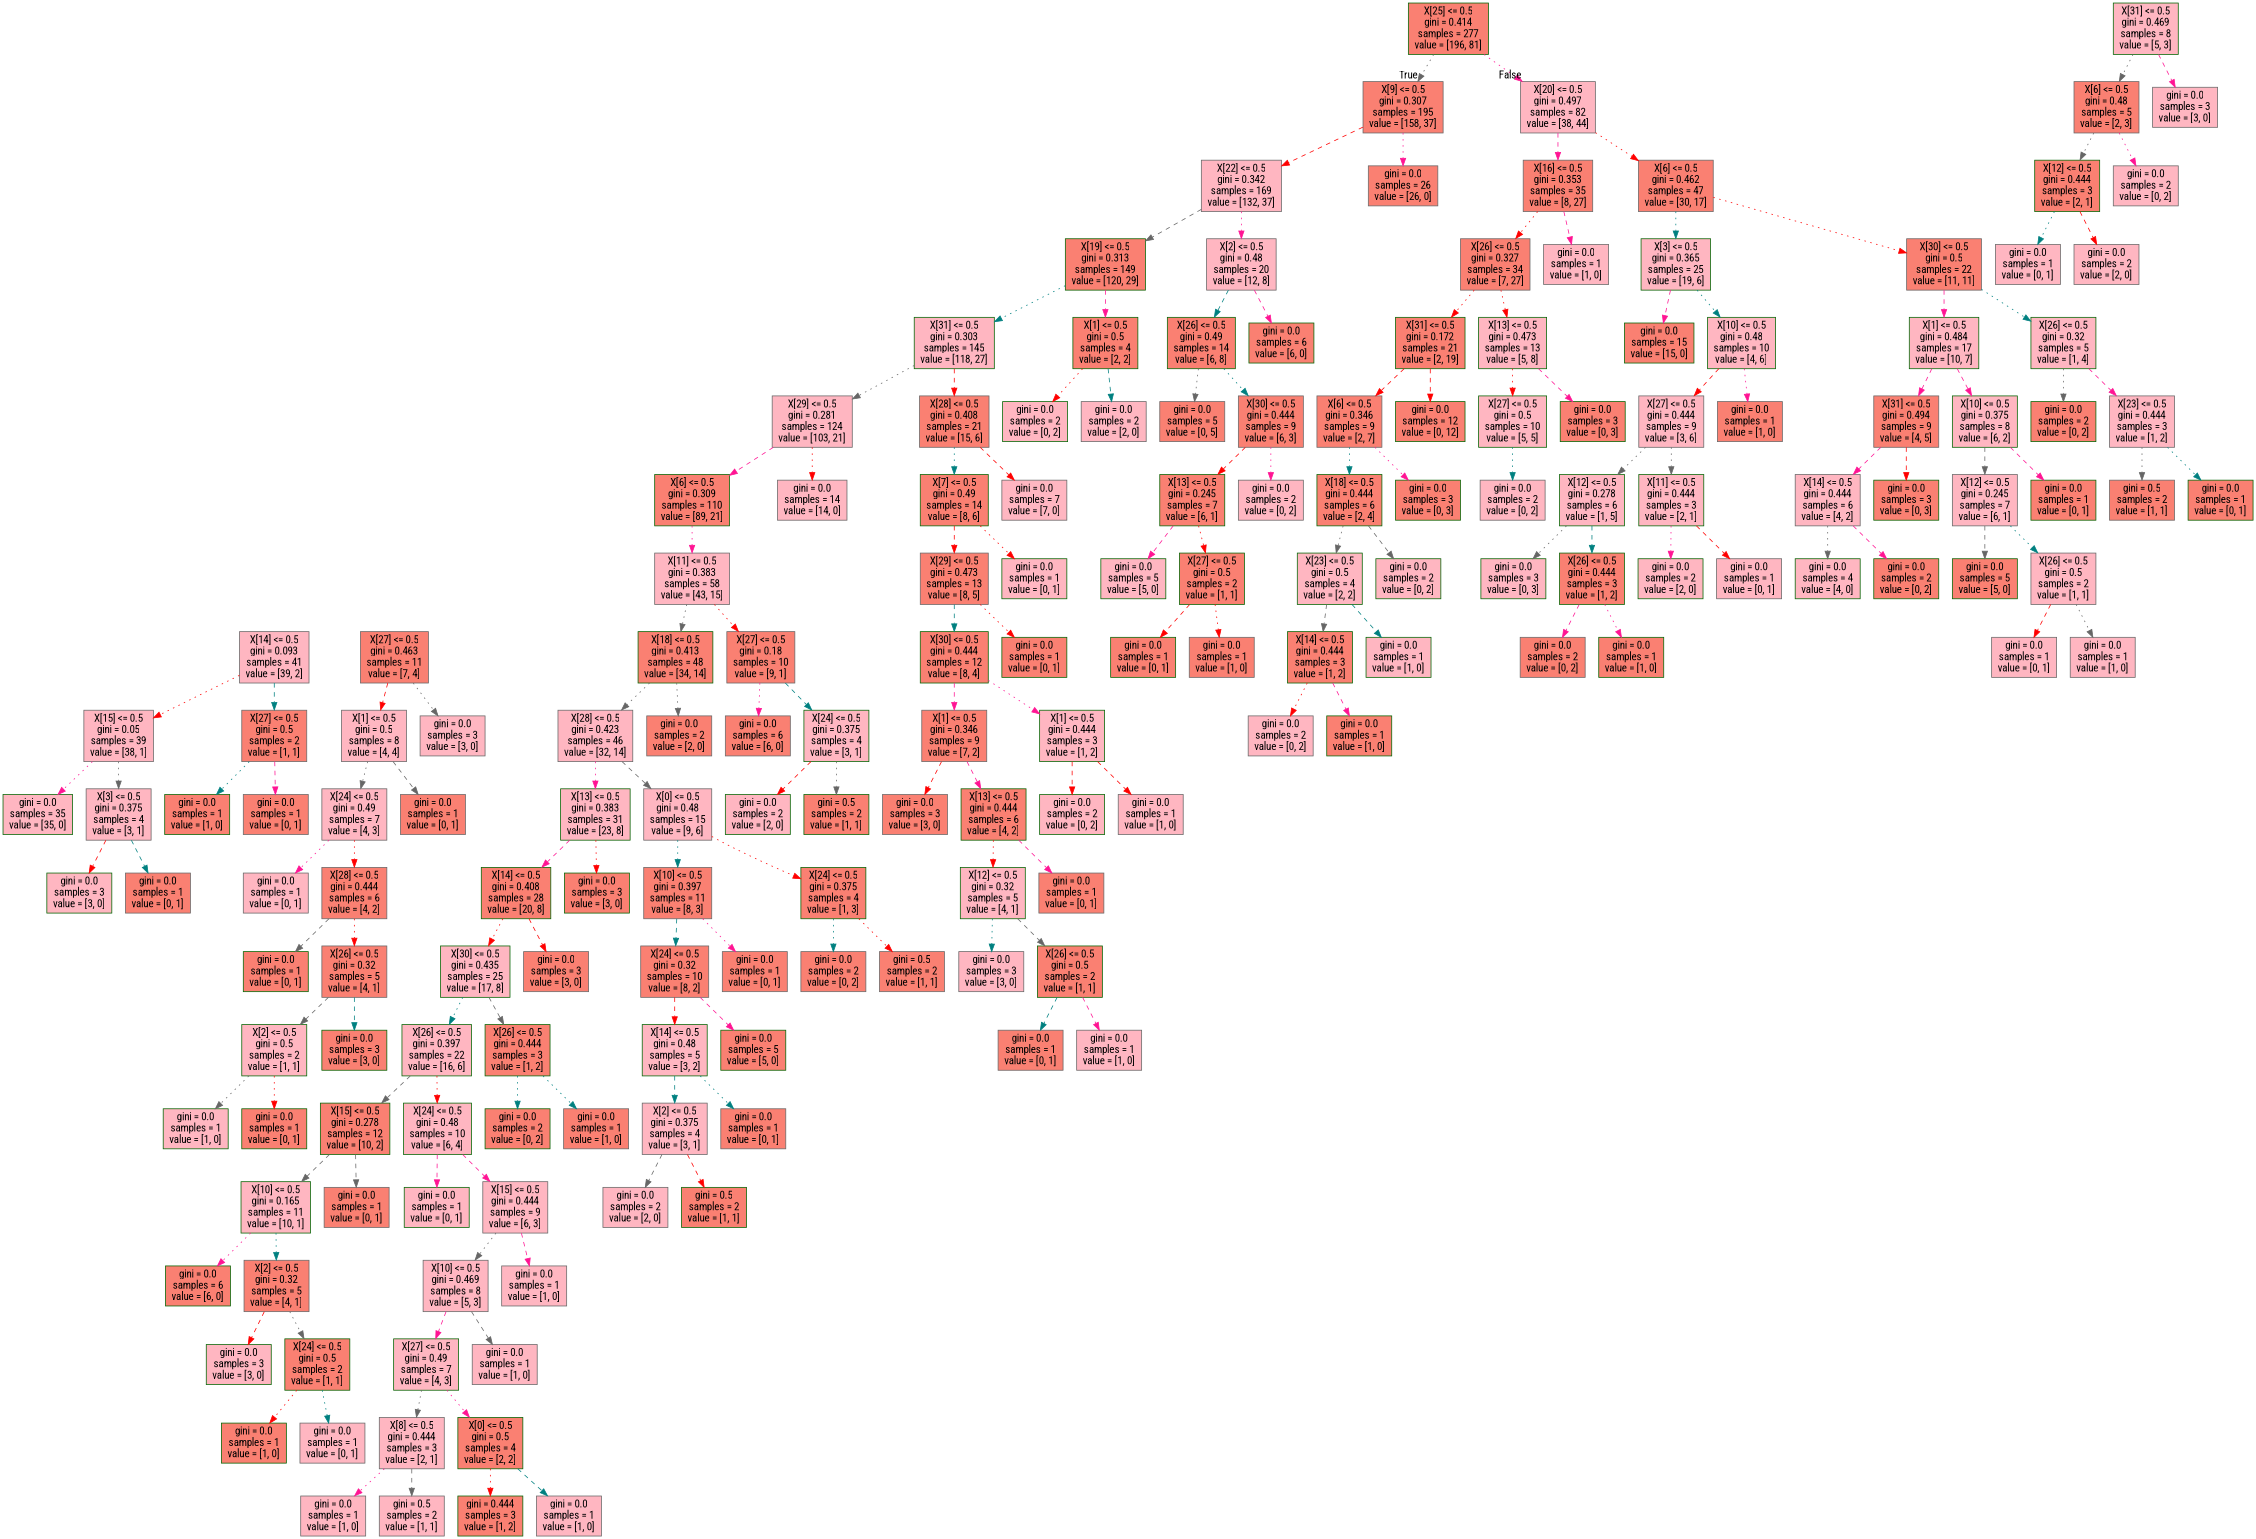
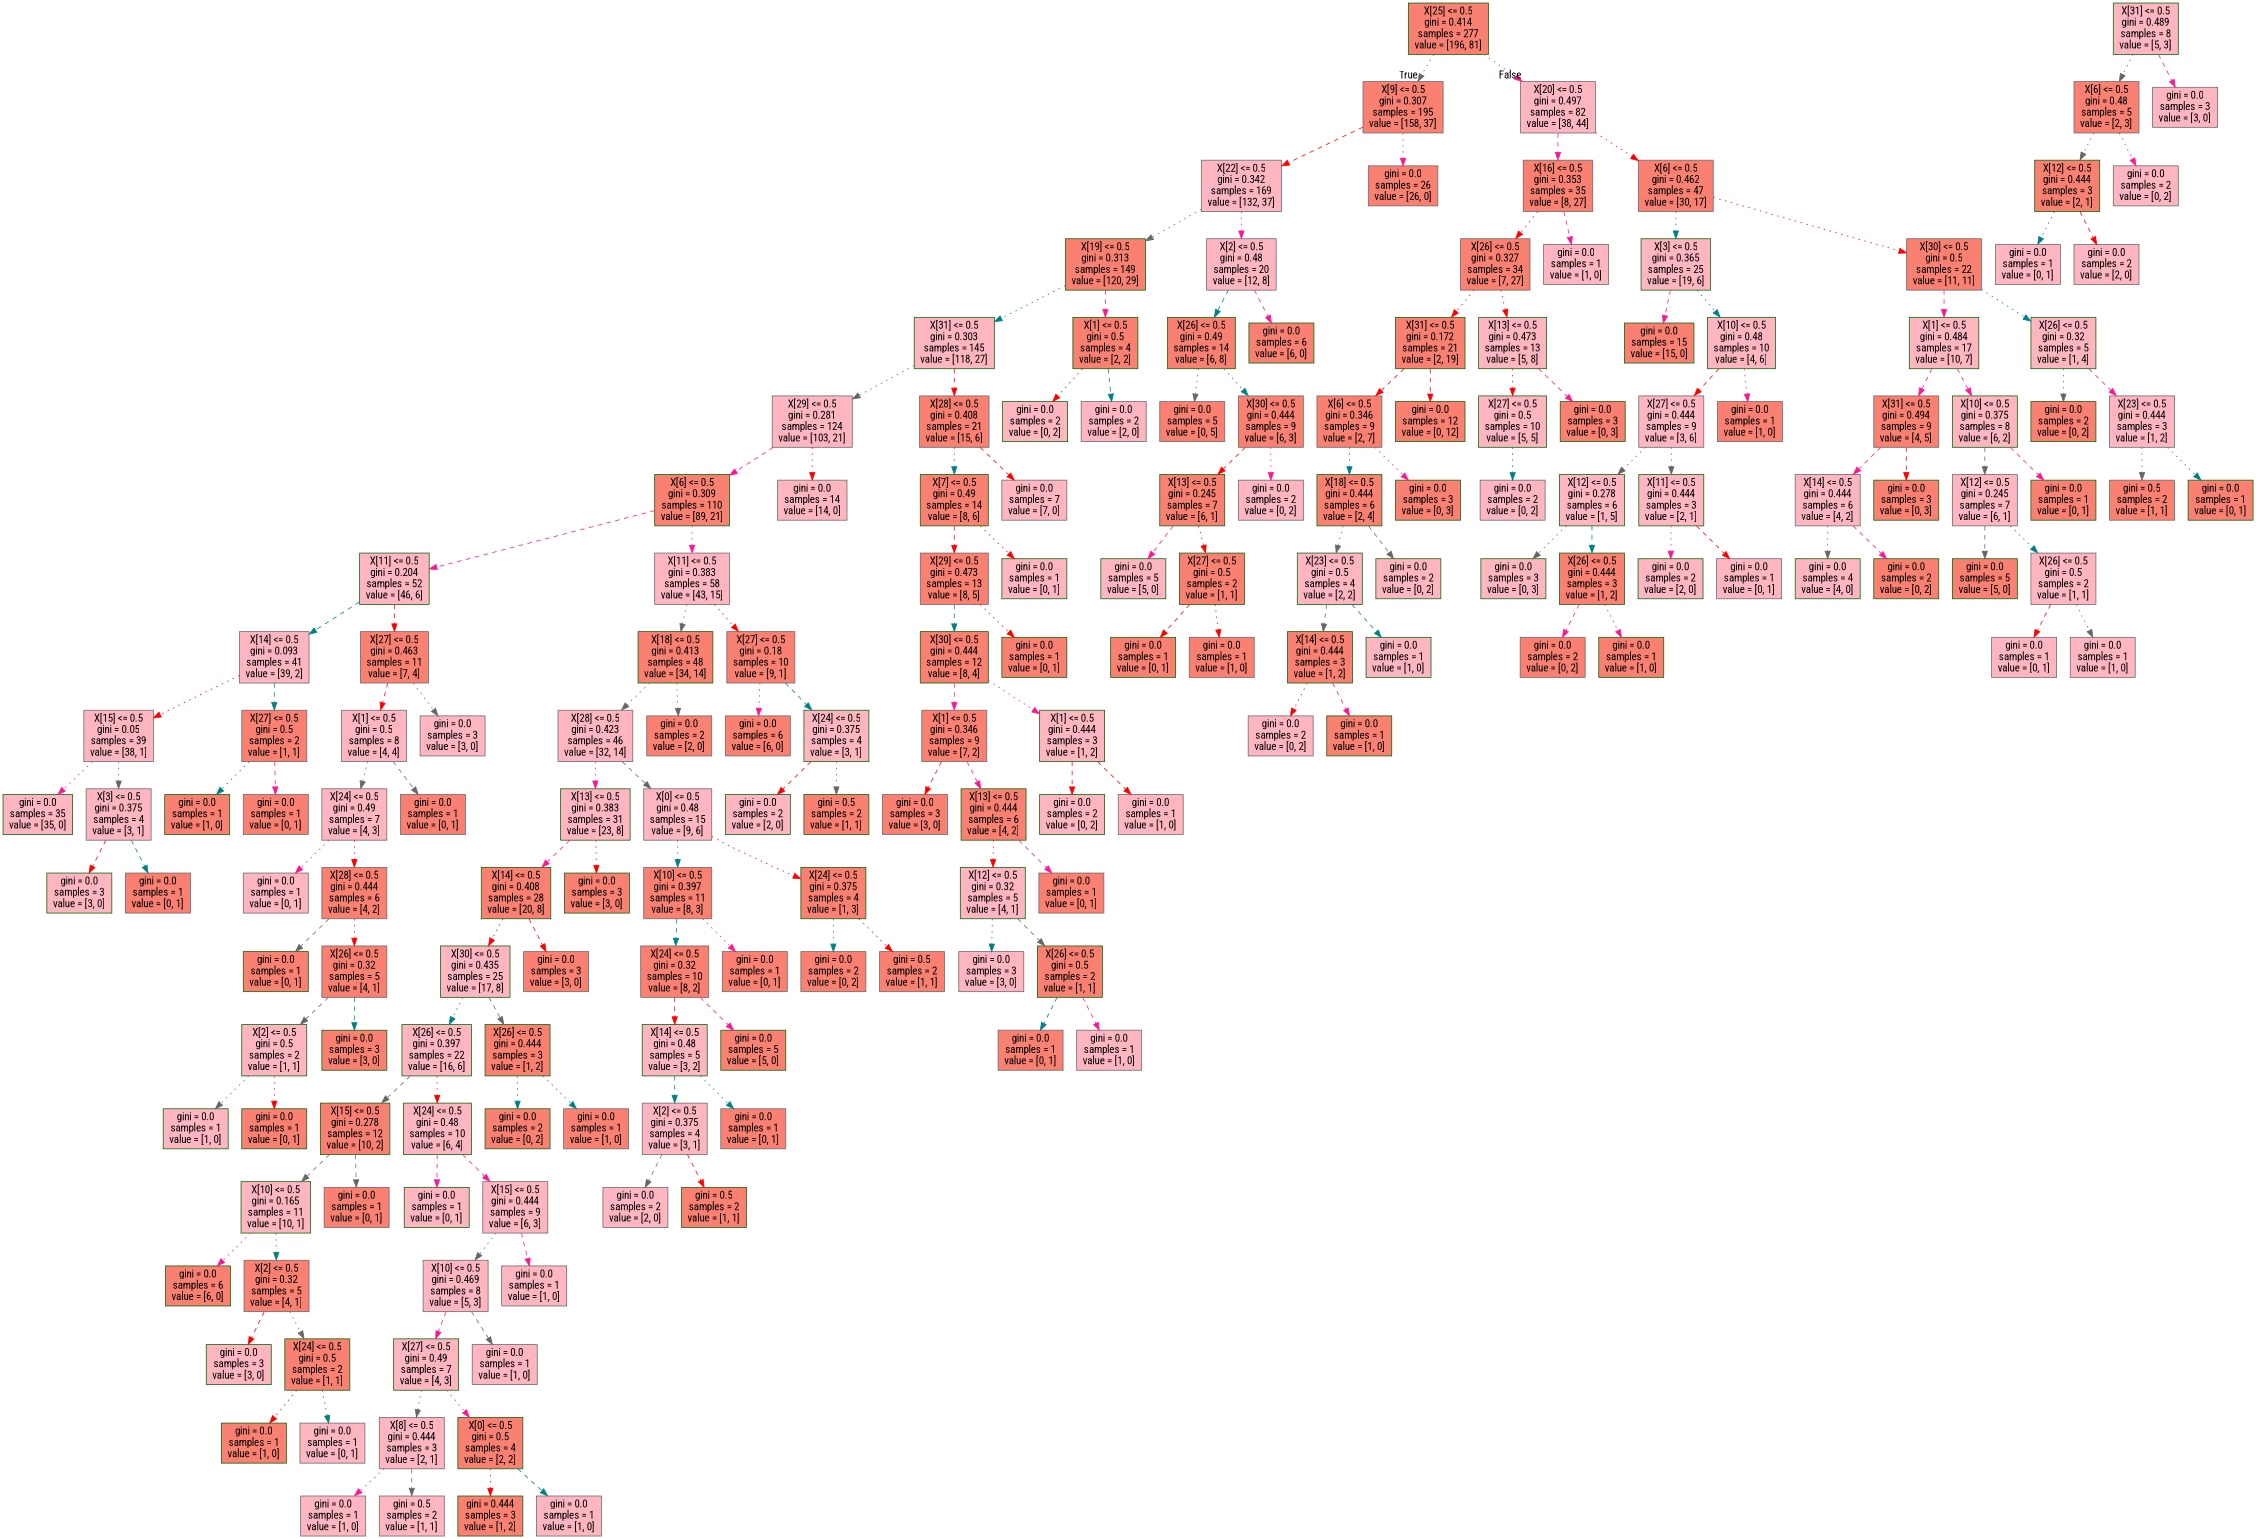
node "X[31] <= 0.5 gini = 0.469 samples = 8 value = [5, 3]": label "X[31] <= 0.5 gini = 0.469 samples = 8 value = [5, 3]" -> "X[31] <= 0.5 gini = 0.489 samples = 8 value = [5, 3]"
edge "X[22] <= 0.5 gini = 0.342 samples = 169 value = [132, 37]" -> "X[19] <= 0.5 gini = 0.313 samples = 149 value = [120, 29]": style dashed -> dotted
node "X[11] <= 0.5 gini = 0.204 samples = 52 value = [46, 6]": added
